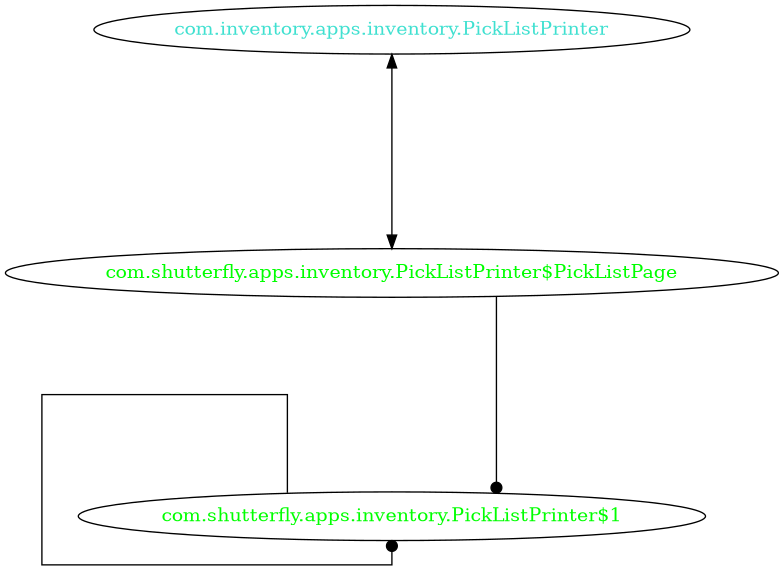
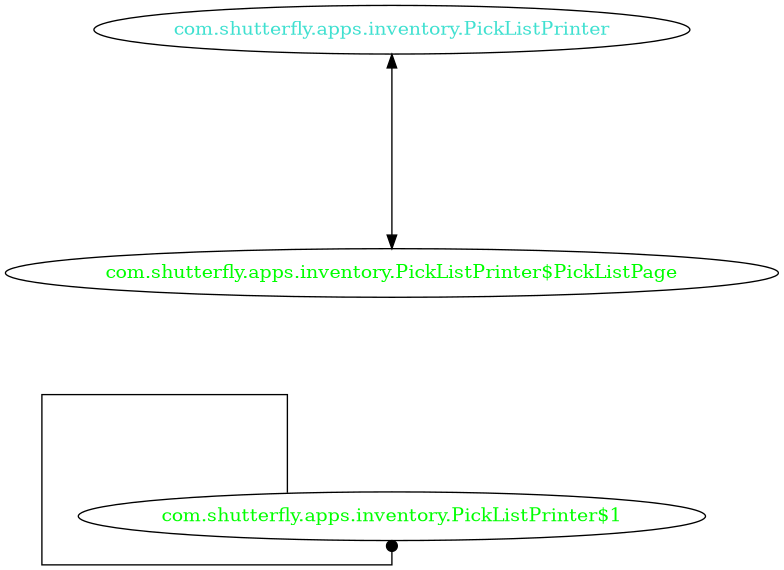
node "com.inventory.apps.inventory.PickListPrinter": label "com.inventory.apps.inventory.PickListPrinter" -> "com.shutterfly.apps.inventory.PickListPrinter"
edge "com.shutterfly.apps.inventory.PickListPrinter$PickListPage" -> "com.shutterfly.apps.inventory.PickListPrinter$1": removed
